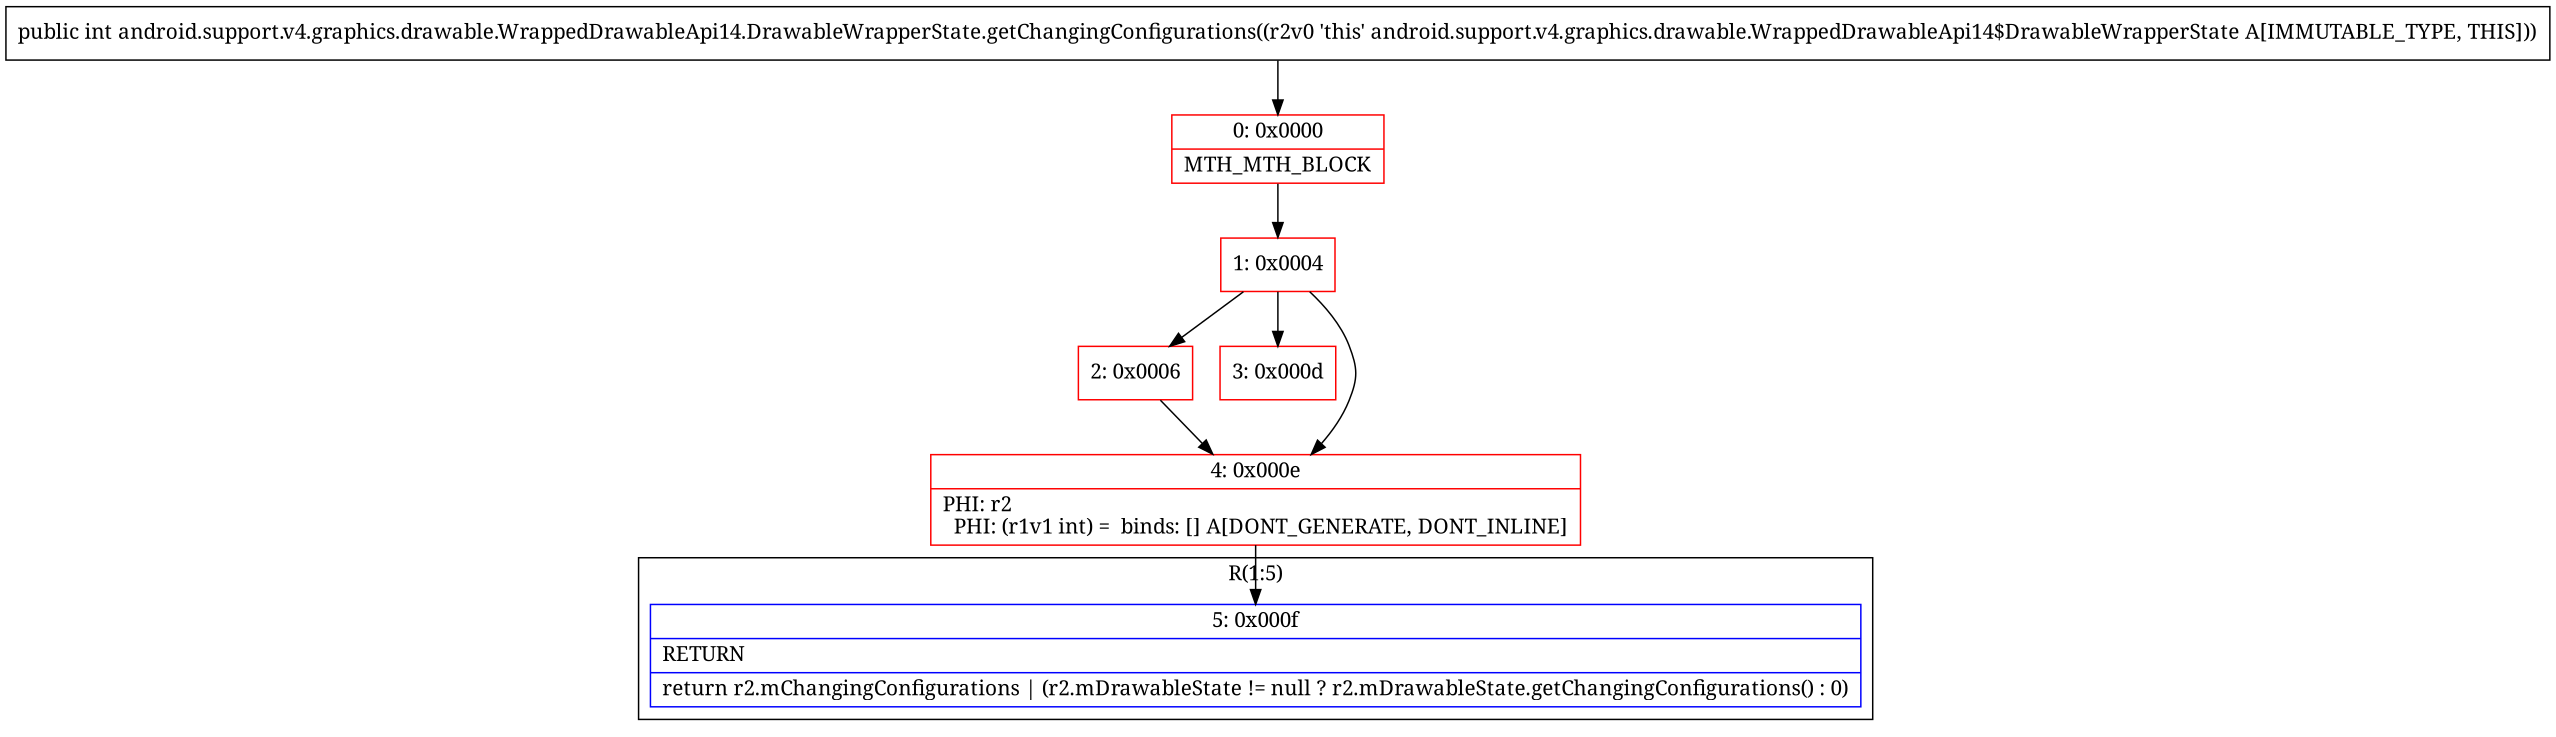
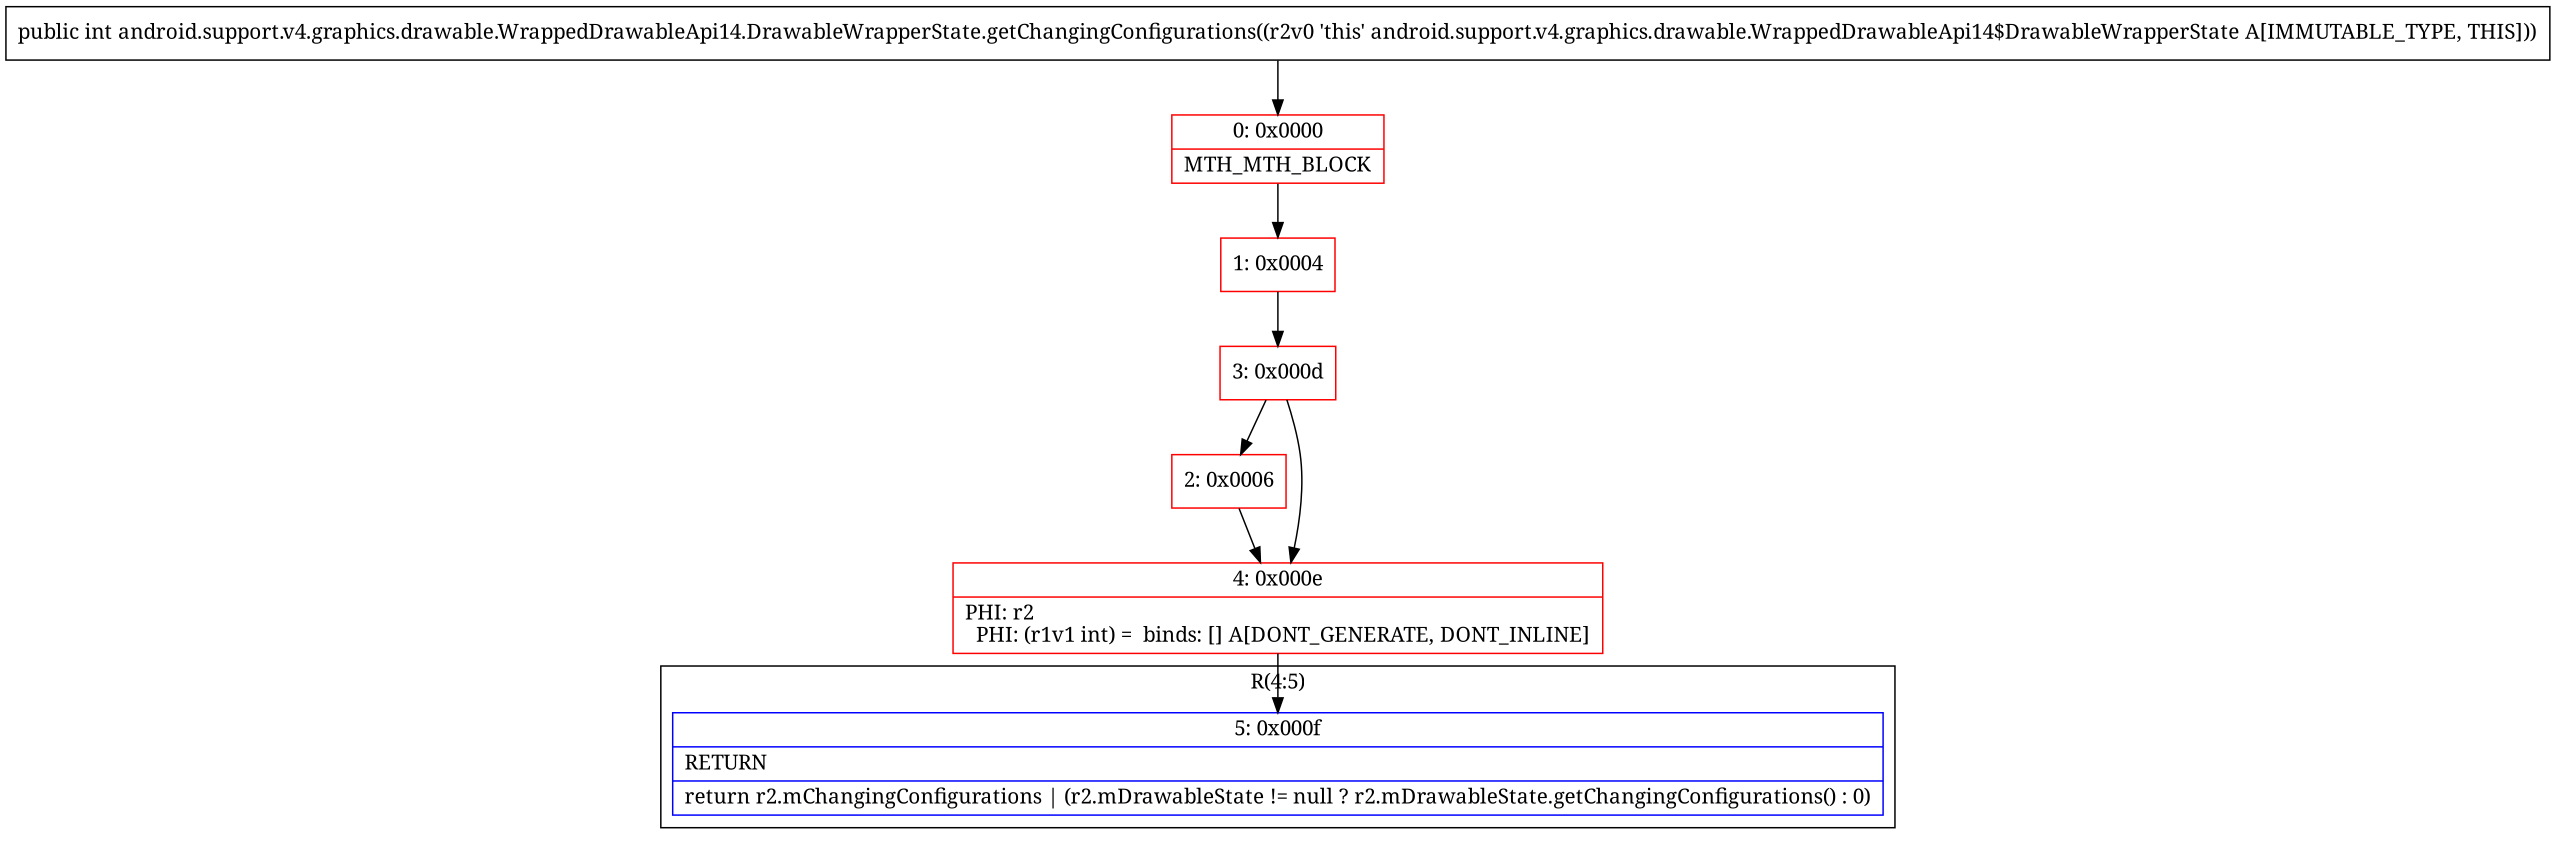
edge "1: 0x0004" -> "2: 0x0006": now "3: 0x000d" -> "2: 0x0006"
edge "1: 0x0004" -> "4: 0x000e": now "3: 0x000d" -> "4: 0x000e"
cluster "R(1:5)": label "R(1:5)" -> "R(4:5)"
